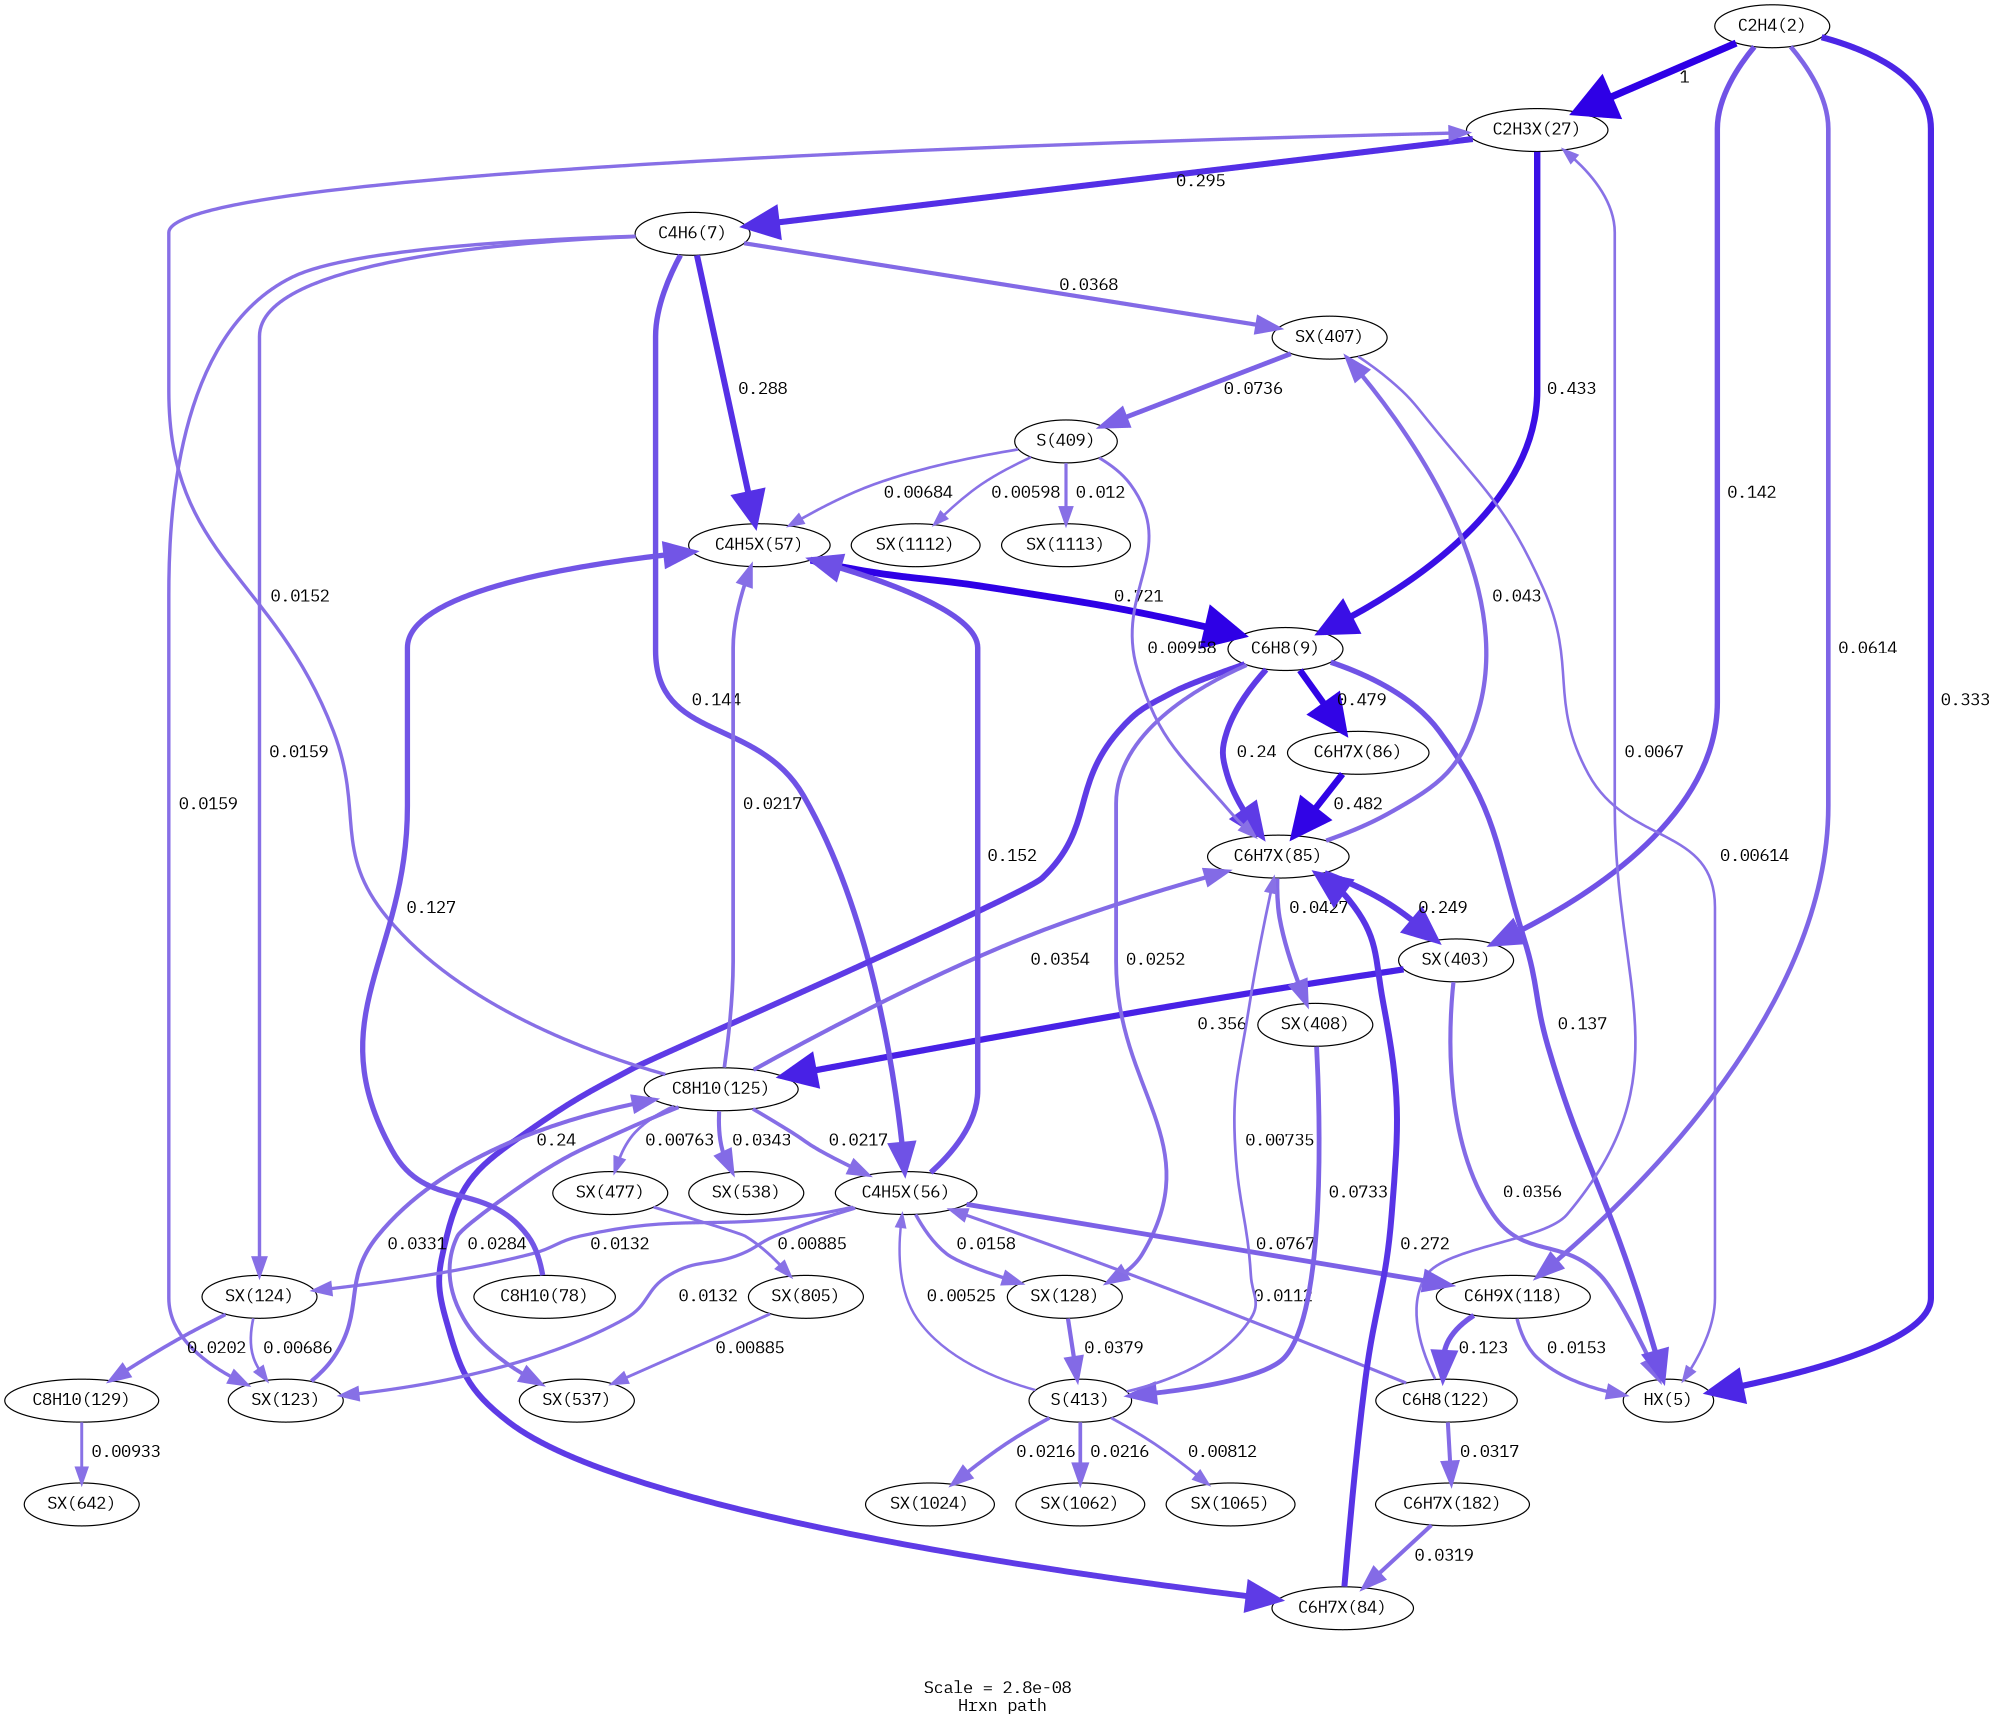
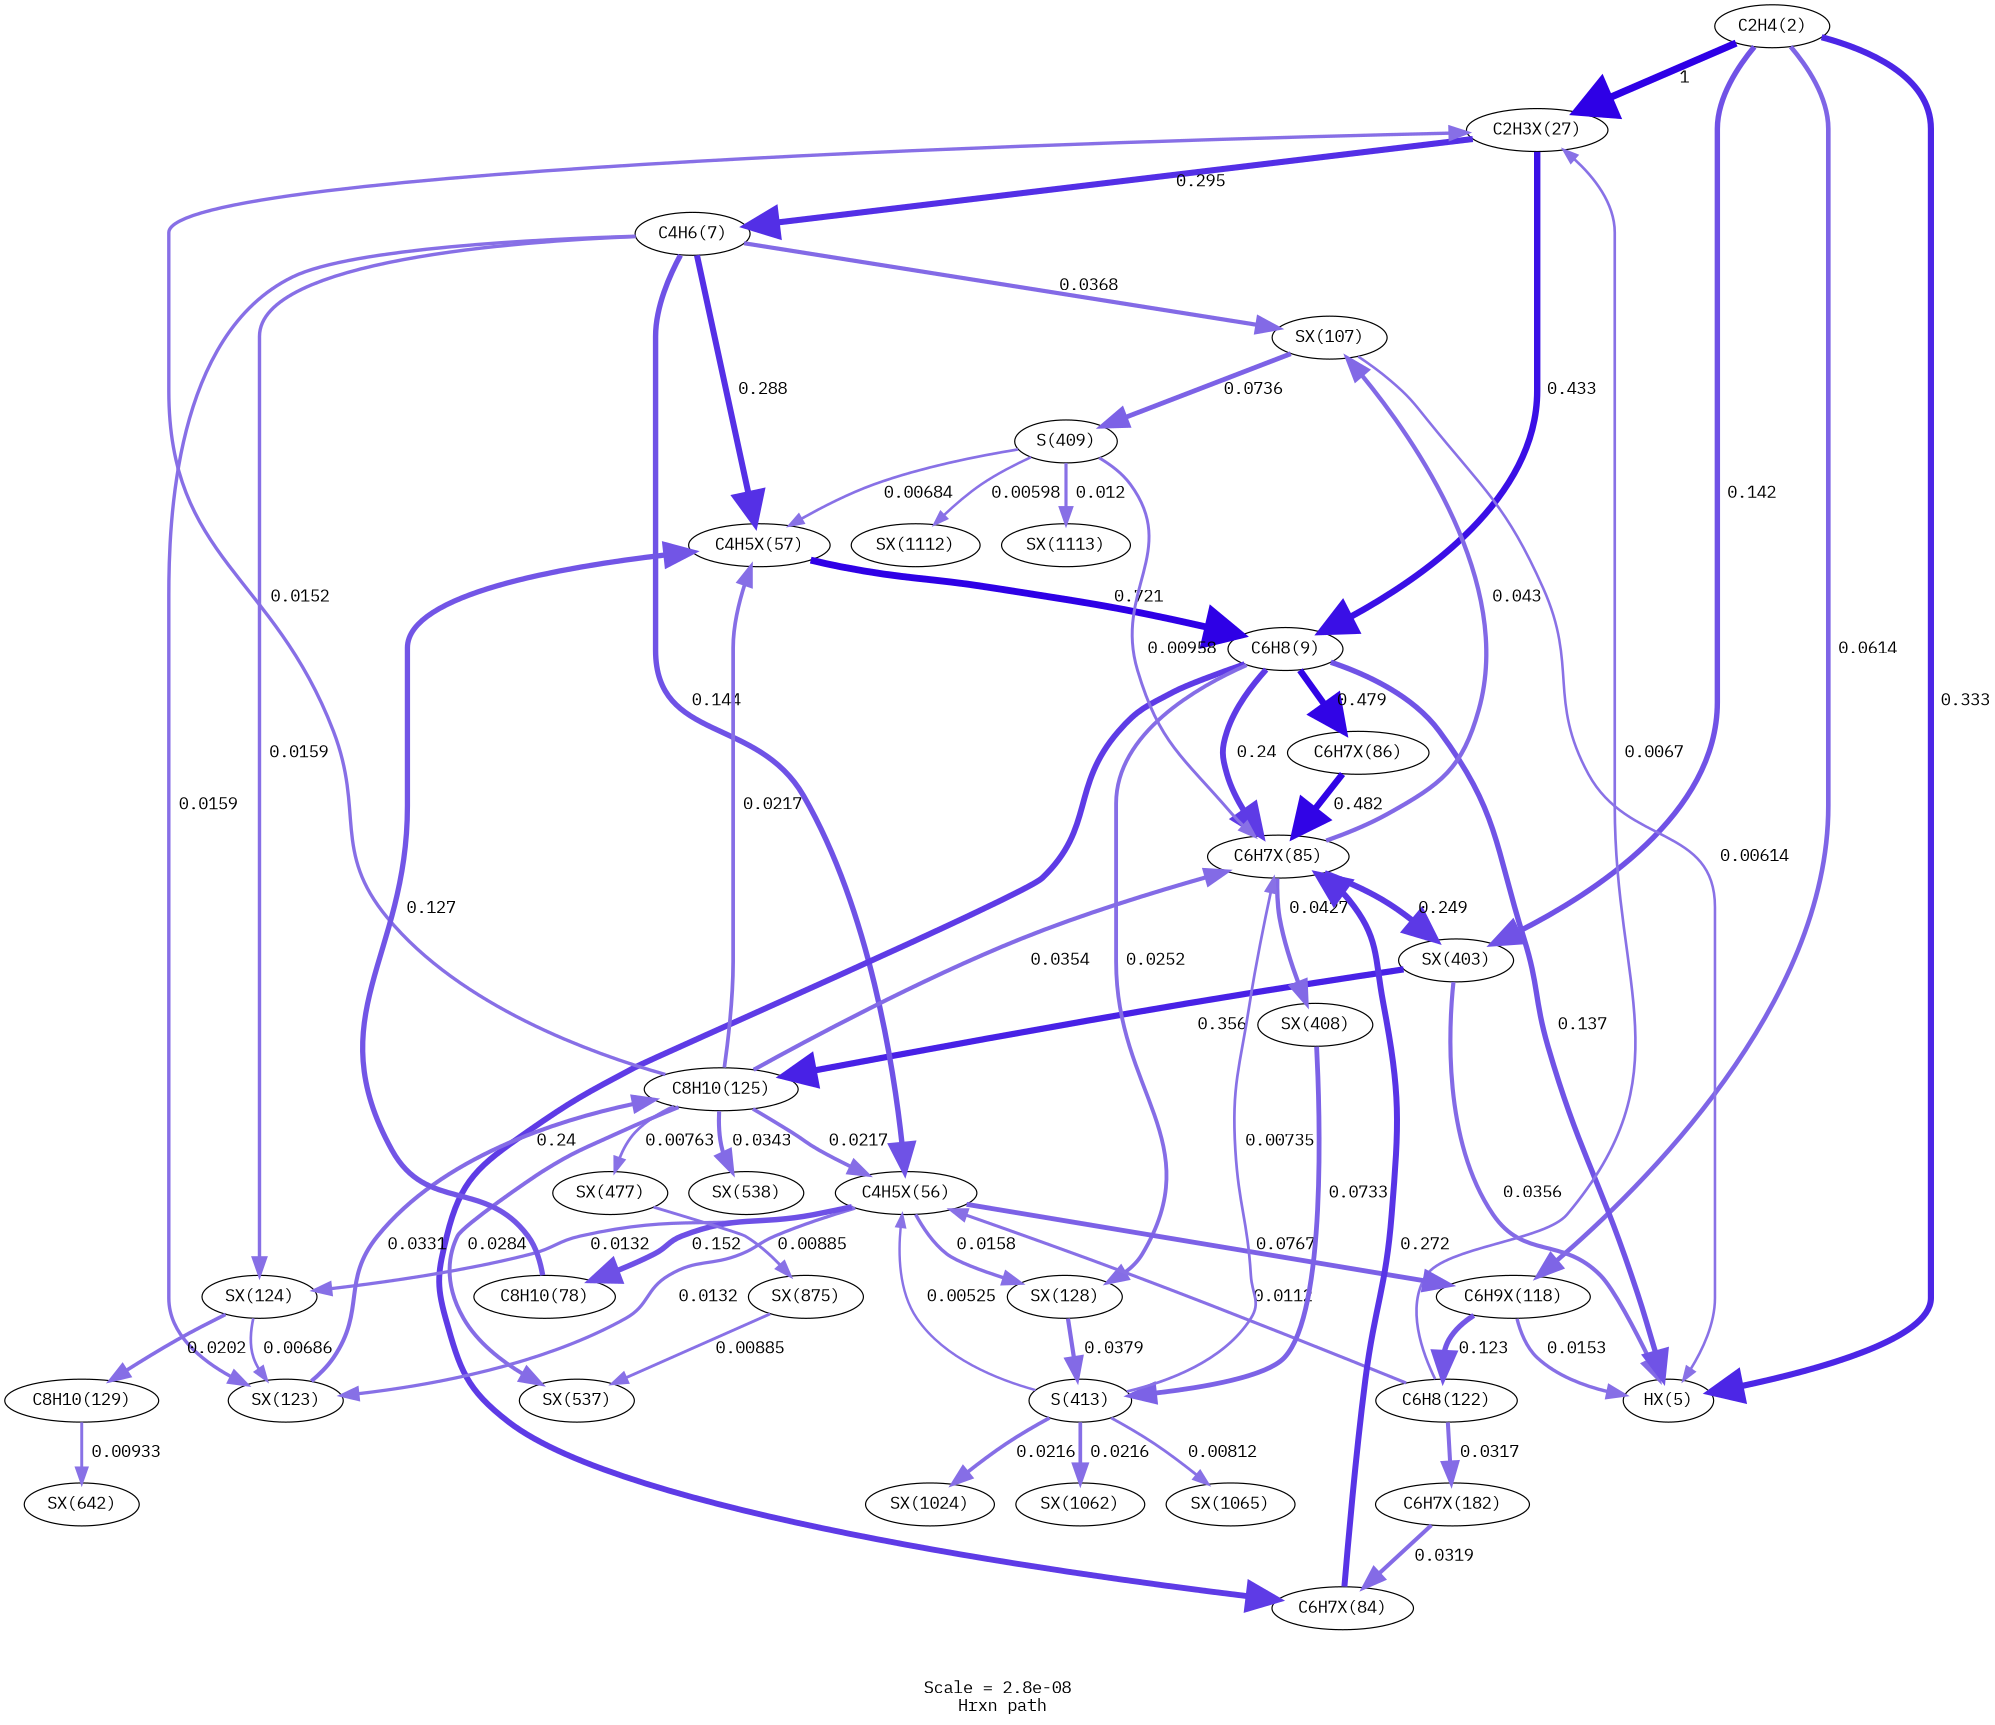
node "SX(407)": label "SX(407)" -> "SX(107)"
edge "C4H5X(56)" -> "C4H5X(57)": now "C4H5X(56)" -> "C8H10(78)"
node "SX(805)": label "SX(805)" -> "SX(875)"
